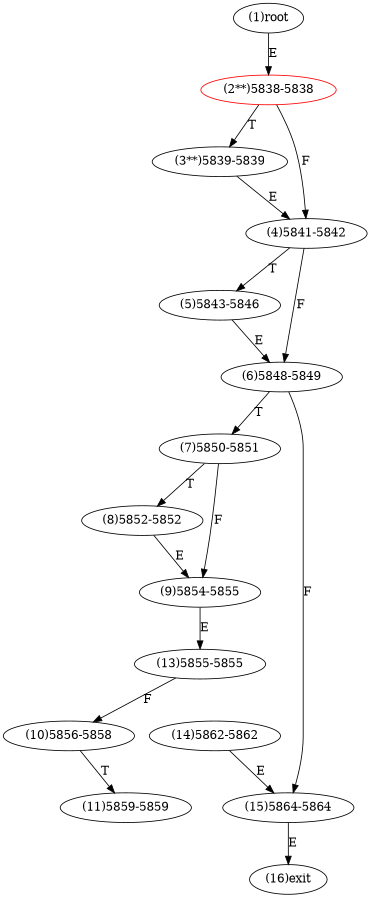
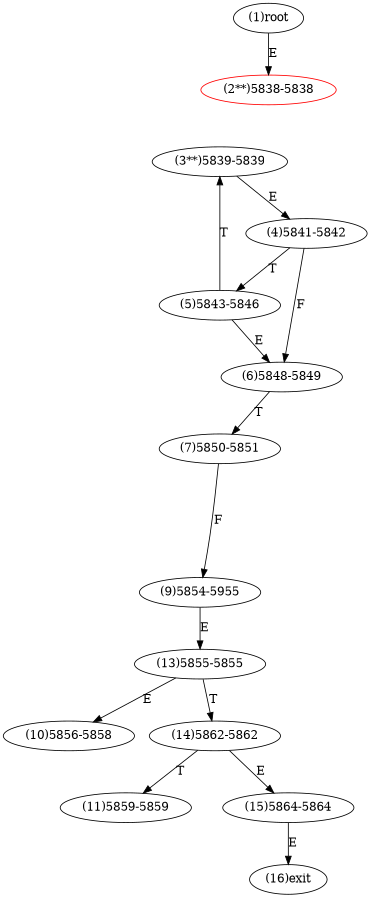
edge "(2**)5838-5838" -> "(3**)5839-5839": now "(5)5843-5846" -> "(3**)5839-5839"
edge "(2**)5838-5838" -> "(4)5841-5842": removed, label "F"
node "(8)5852-5852": removed
edge "(6)5848-5849" -> "(15)5864-5864": removed, label "F"
node "(9)5854-5855": label "(9)5854-5855" -> "(9)5854-5955"
edge "(13)5855-5855" -> "(14)5862-5862": added, label "T"
edge "(13)5855-5855" -> "(10)5856-5858": label "F" -> "E"
edge "(10)5856-5858" -> "(11)5859-5859": now "(14)5862-5862" -> "(11)5859-5859"
